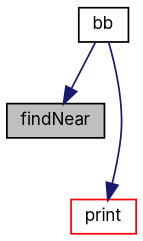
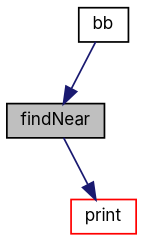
edge "bb" -> "print": now "findNear" -> "print"
